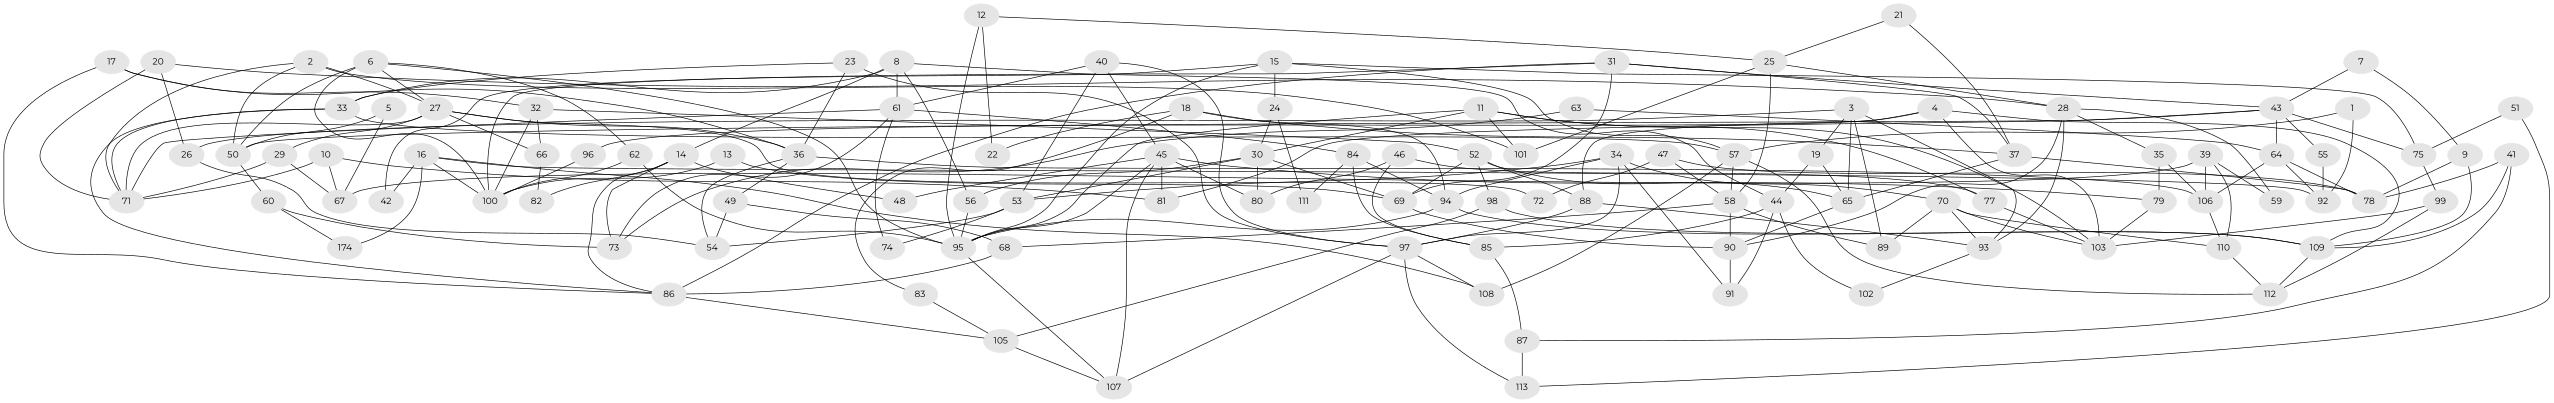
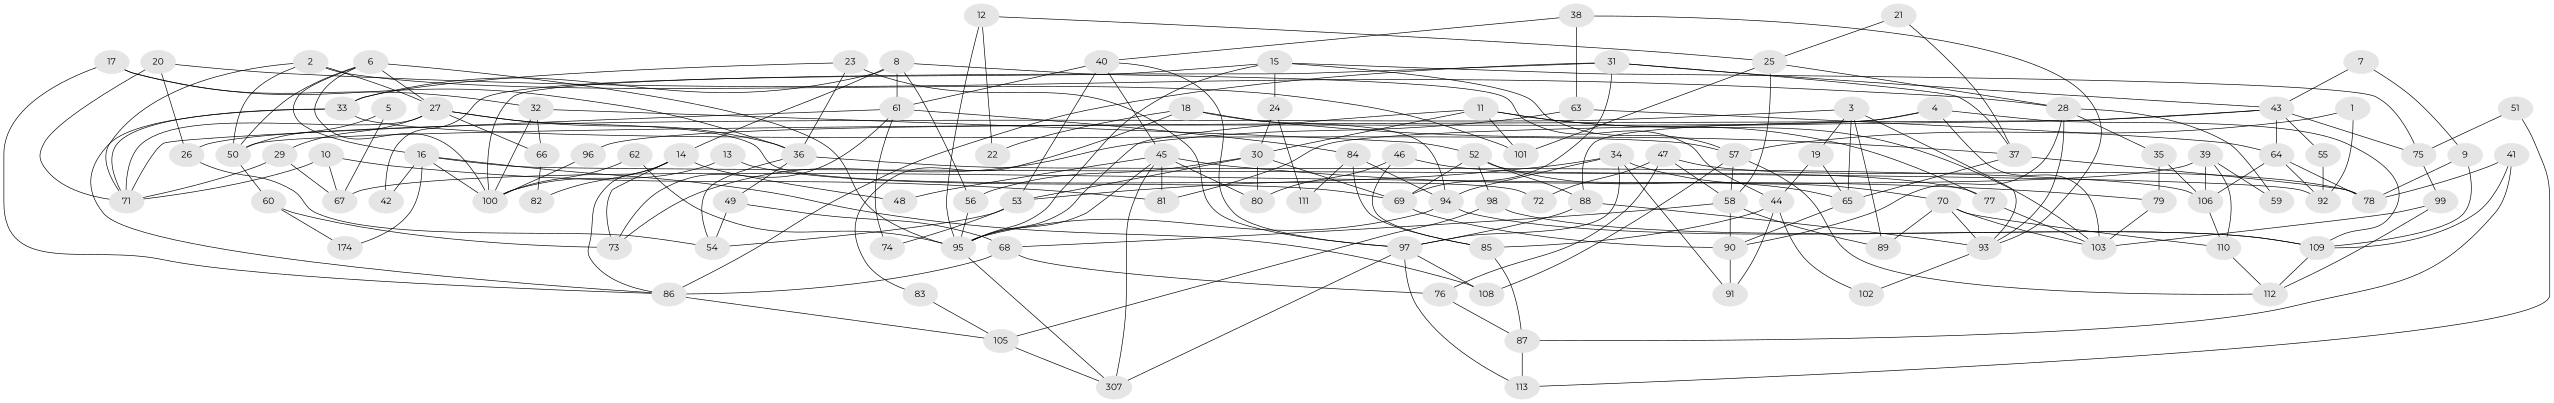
node "38": added
edge "6" -- "62": now "6" -- "16"
node "76": added
node "107": label "107" -> "307"
